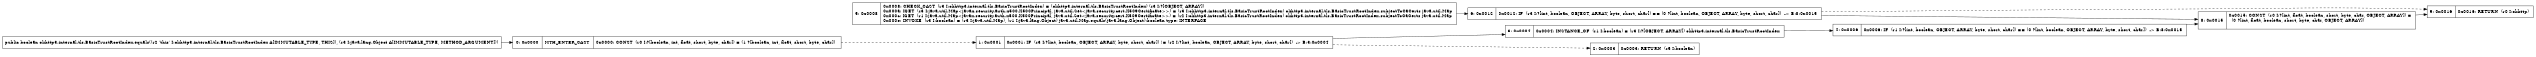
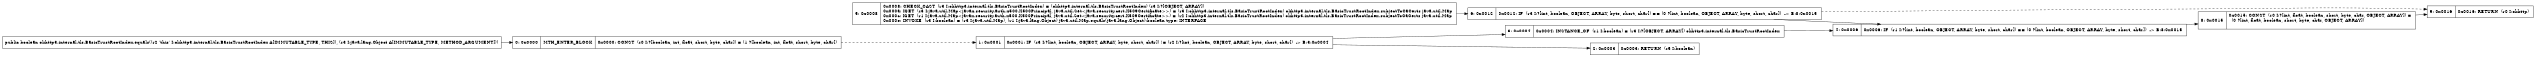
edge "6: 0x0012" -> "8: 0x0015": now "6: 0x0012" -> "4: 0x0006"
node "0: 0x0000": text "MTH_ENTER_CAST" -> "MTH_ENTER_BLOCK"
edge "1: 0x0001" -> "2: 0x0003": style dashed -> solid
